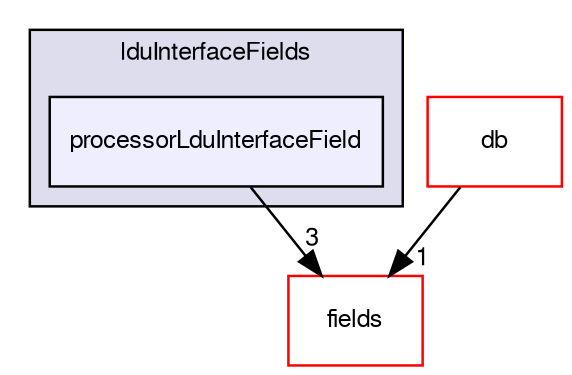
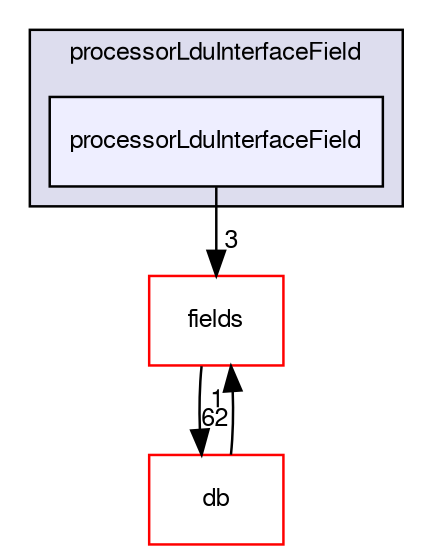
cluster "lduInterfaceFields": label "lduInterfaceFields" -> "processorLduInterfaceField"
edge "fields" -> "db": added
